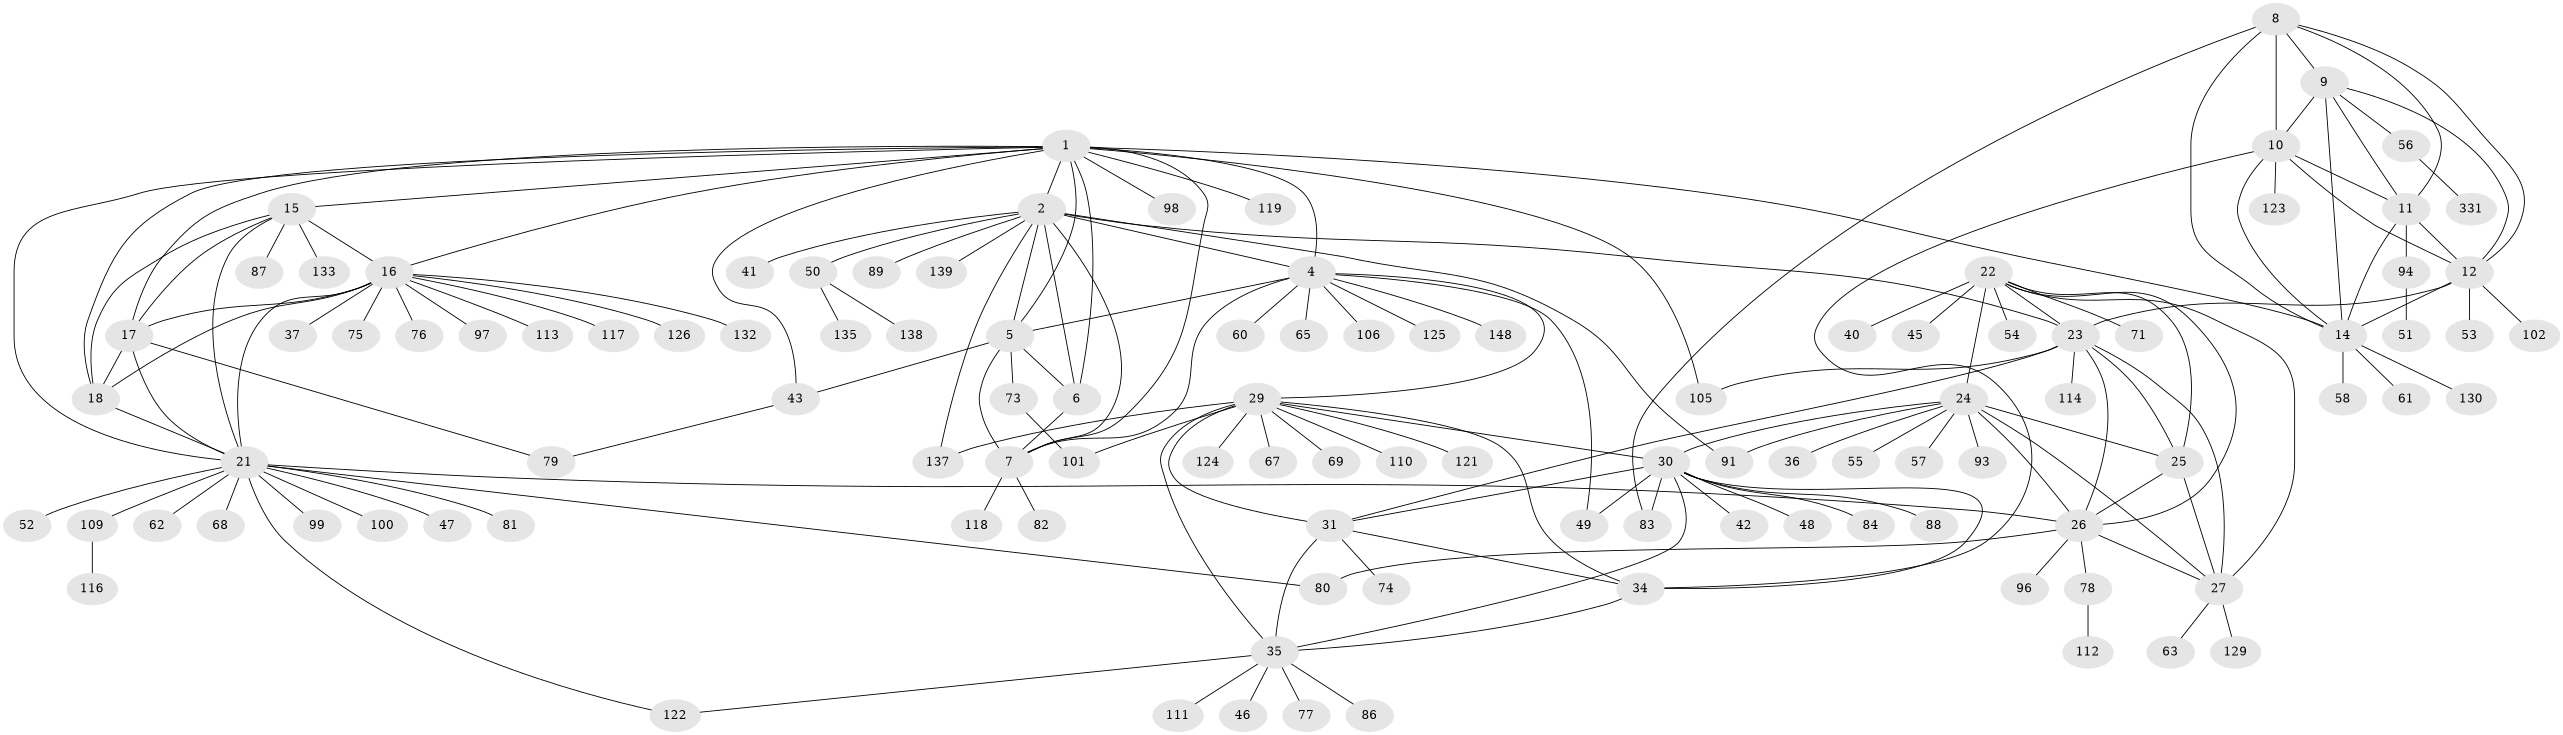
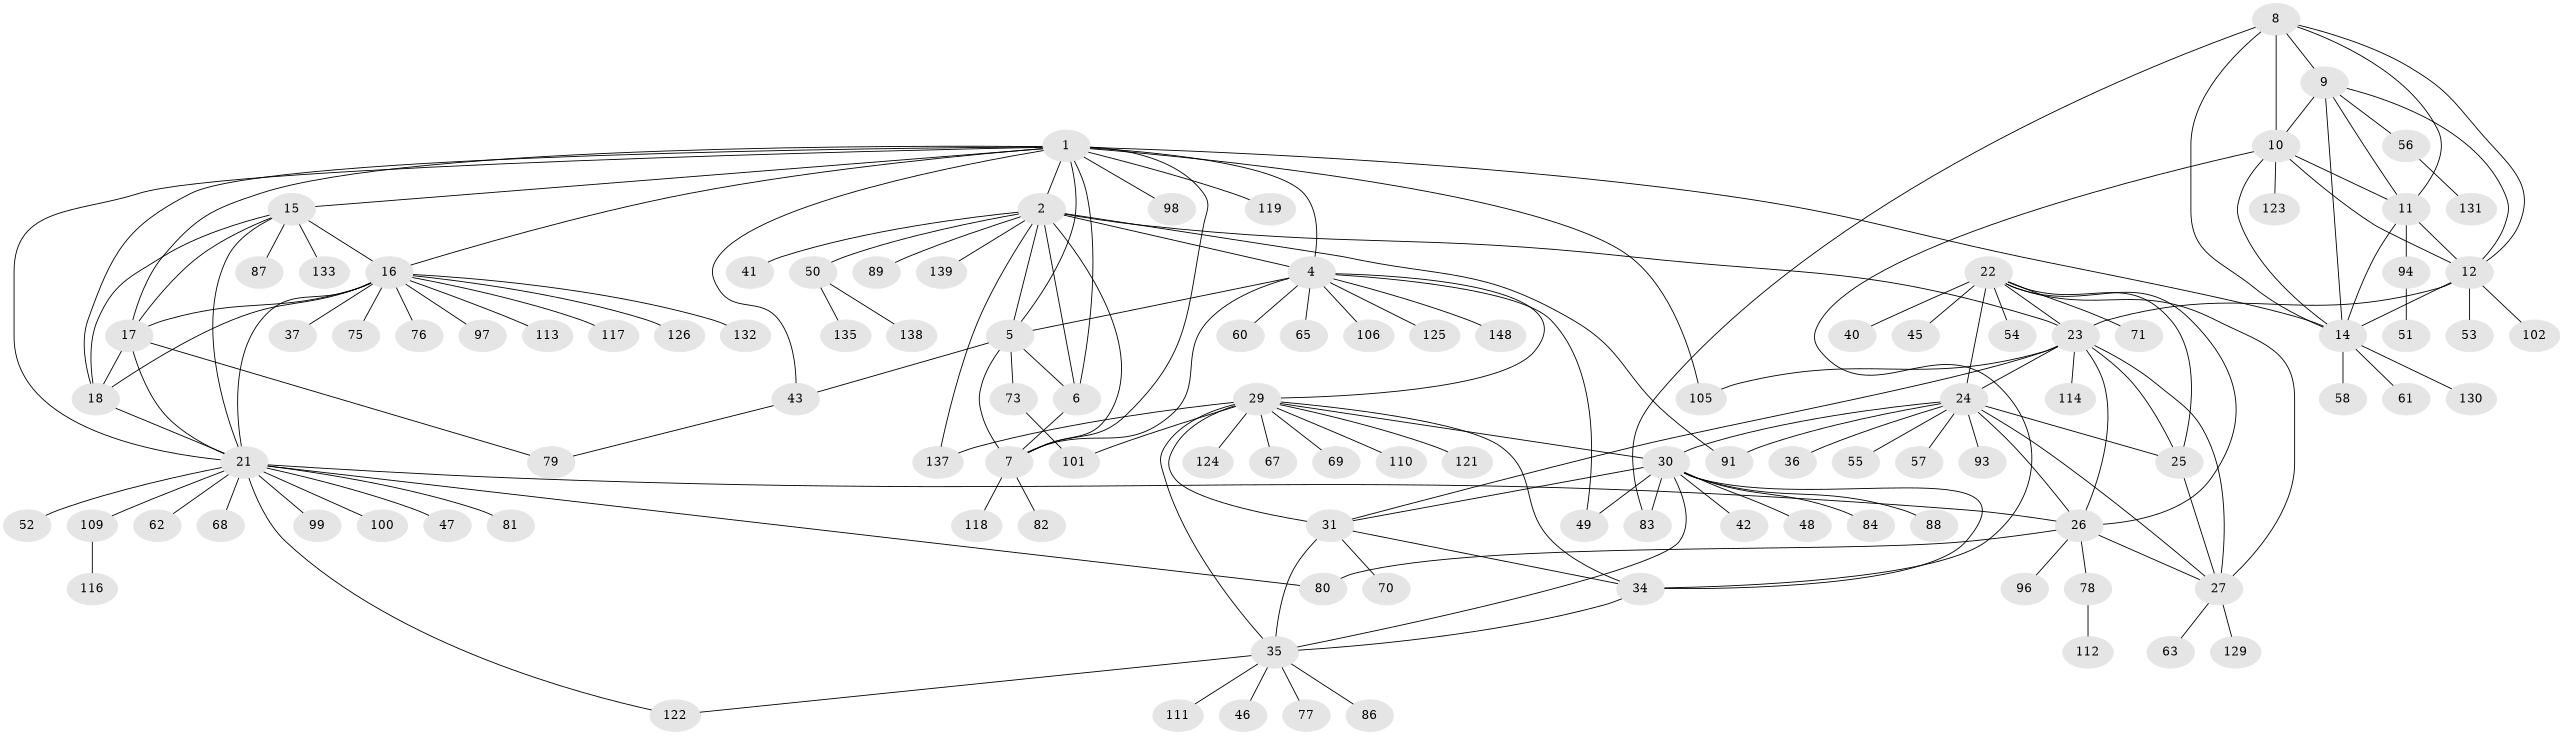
node "331": label "331" -> "131"
edge "23" -- "24": added
edge "25" -- "26": removed
node "74": label "74" -> "70"
